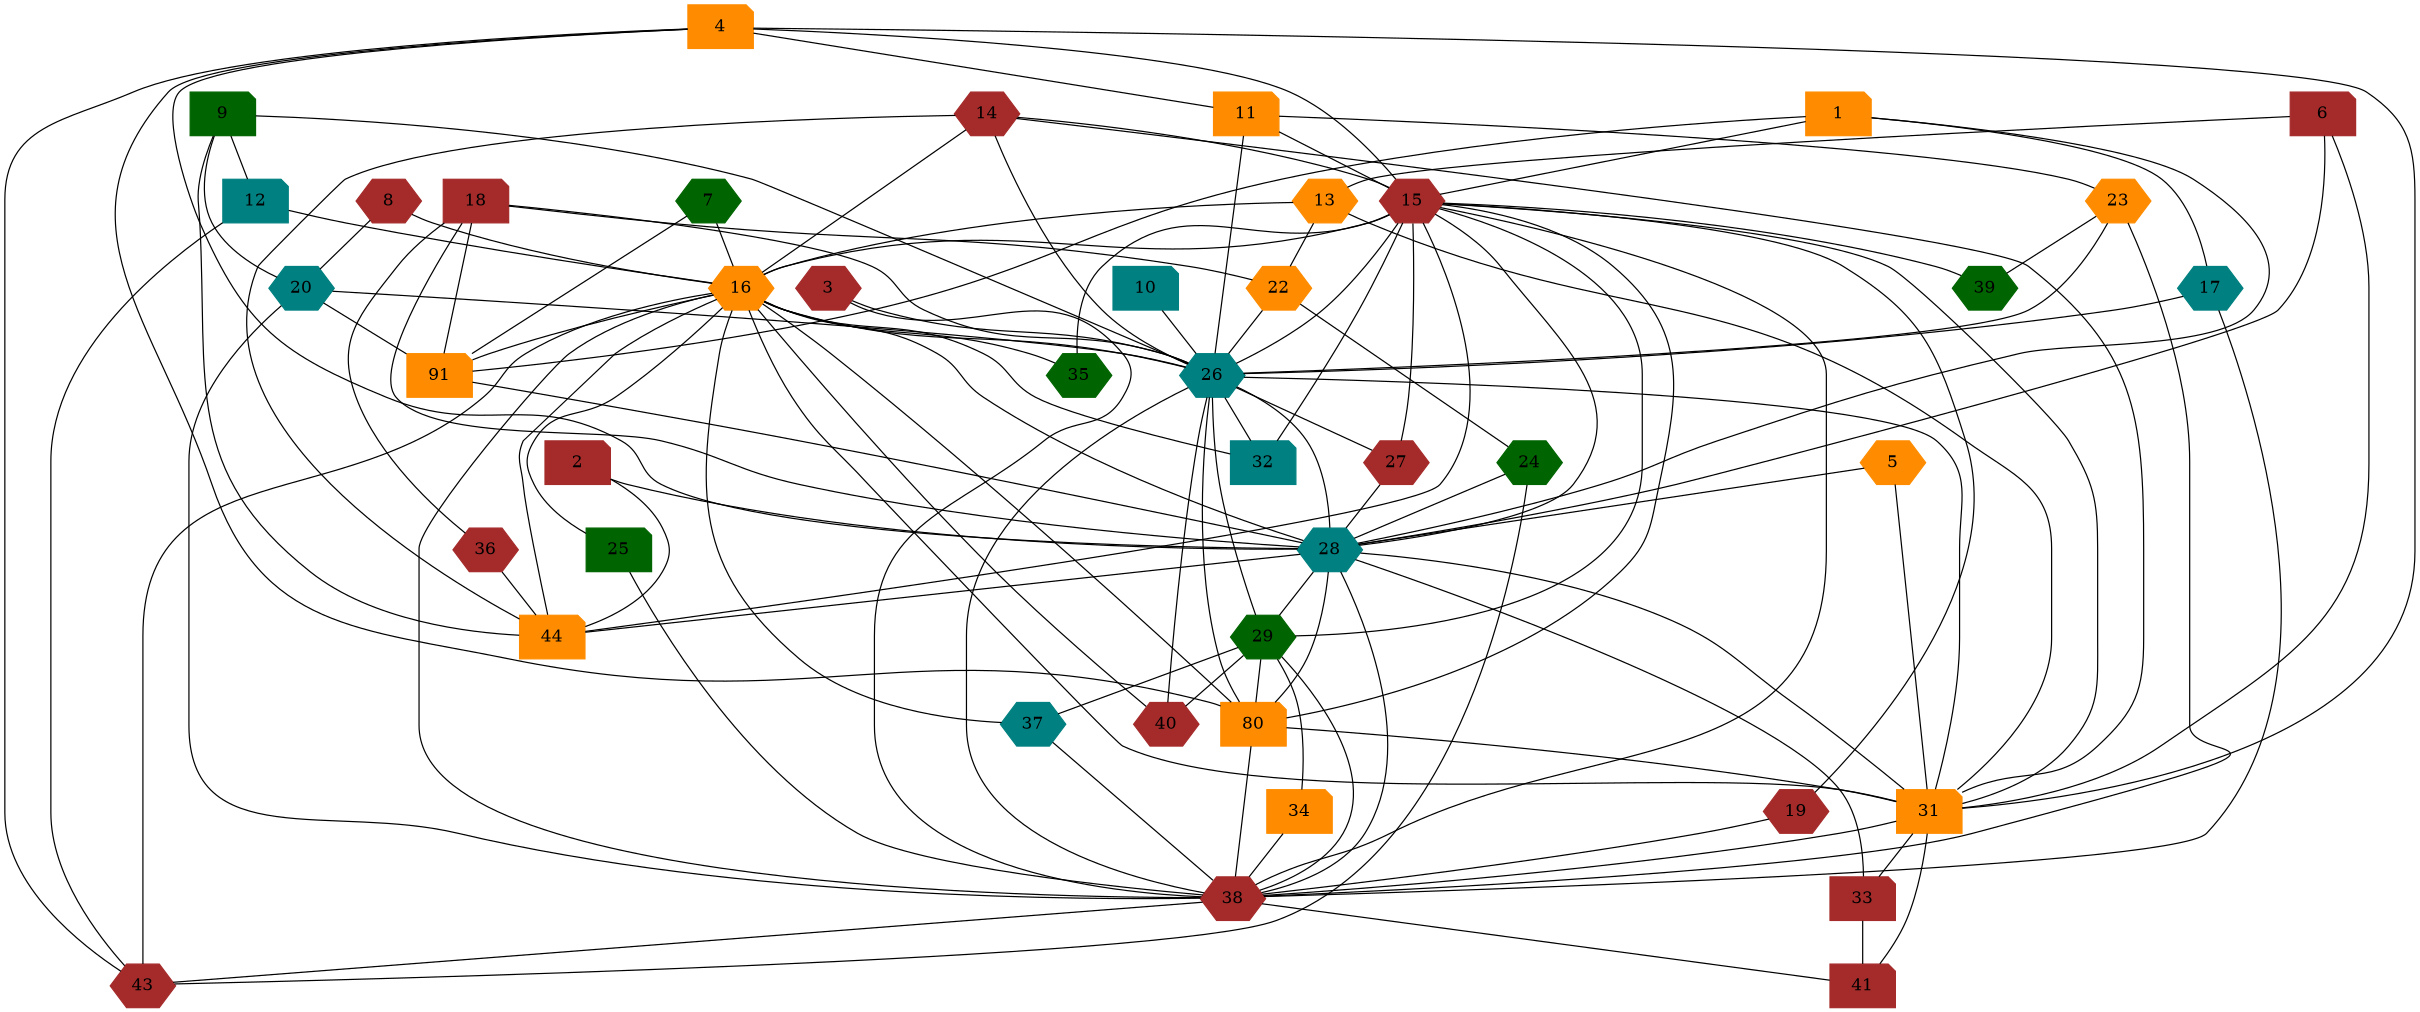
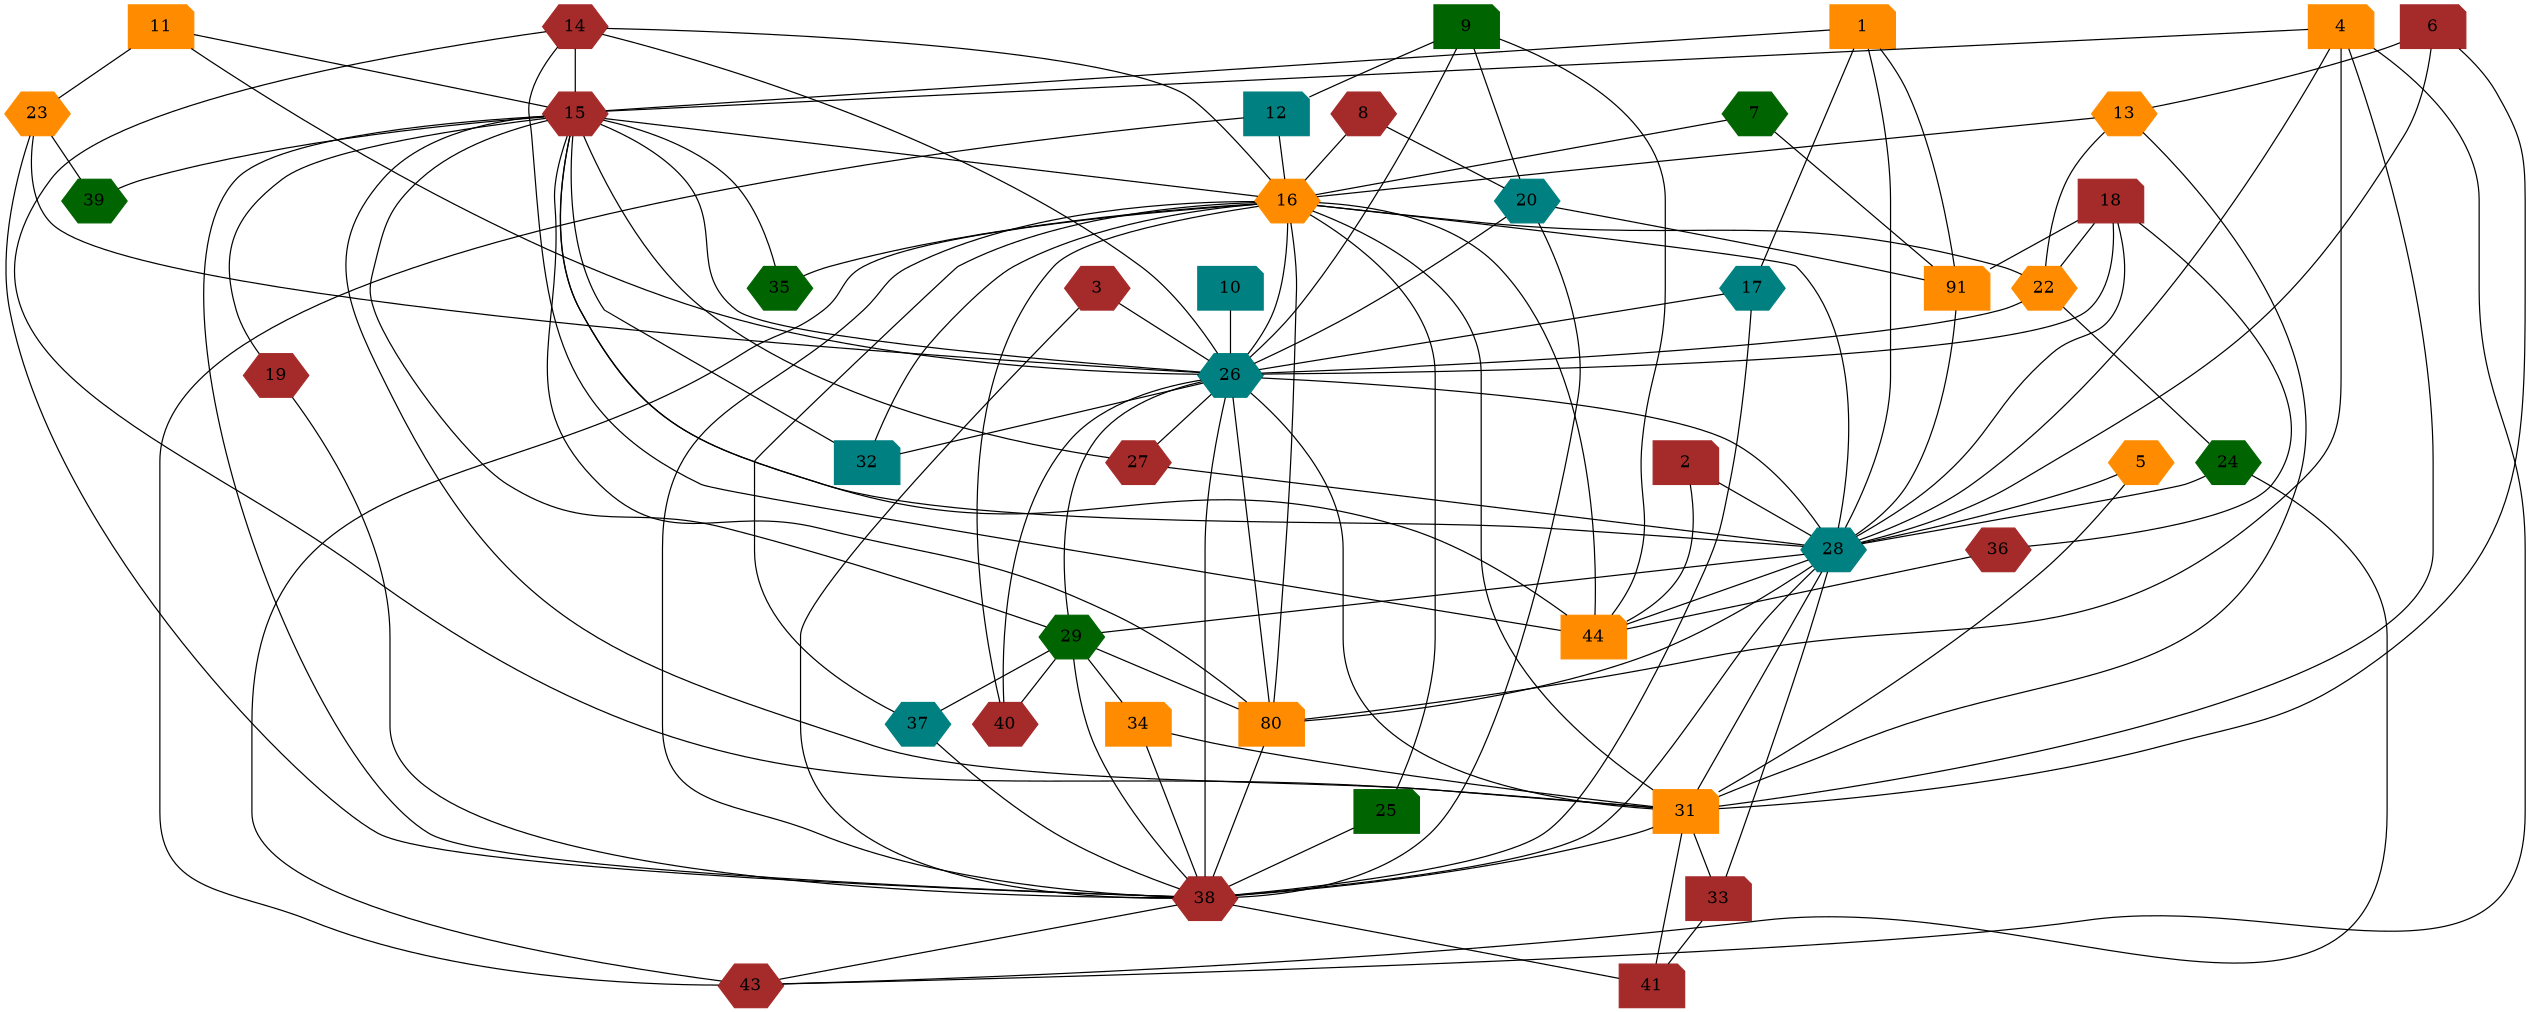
edge "4" -- "11": removed
edge "16" -- "91": now "16" -- "22"
edge "80" -- "31": now "34" -- "31"
